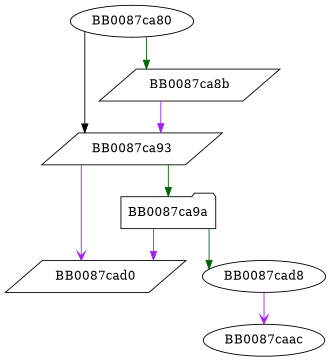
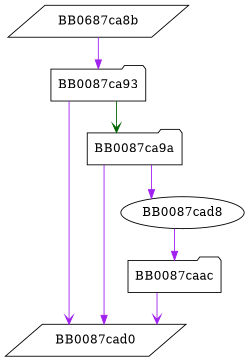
node "BB0087ca80": removed
node "BB0087ca8b": label "BB0087ca8b" -> "BB0687ca8b"
node "BB0087ca93": shape parallelogram -> folder
edge "BB0087ca93" -> "BB0087ca9a": arrowhead normal -> vee
edge "BB0087ca9a" -> "BB0087cad8": color darkgreen -> purple
edge "BB0087caac" -> "BB0087cad0": added
edge "BB0087cad8" -> "BB0087caac": arrowhead vee -> normal
node "BB0087caac": shape ellipse -> folder
